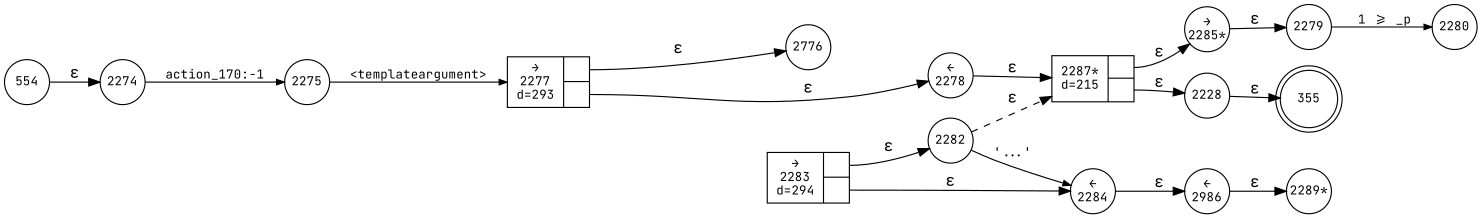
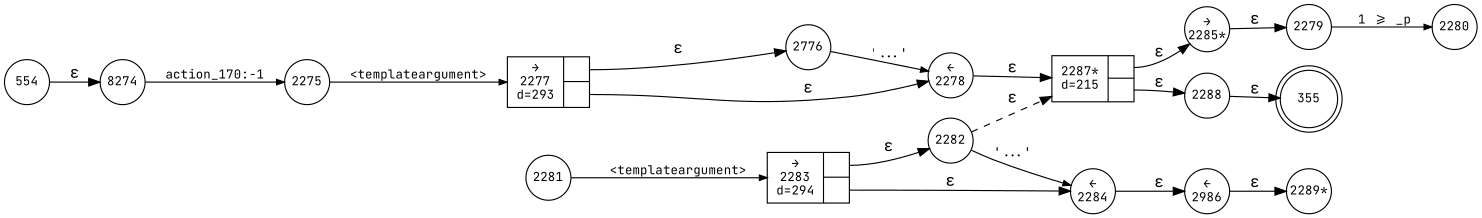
edge "2776" -> "← 2278": added, label "'...'"
node "2274": label "2274" -> "8274"
node "2228": label "2228" -> "2288"
node "2281": added
